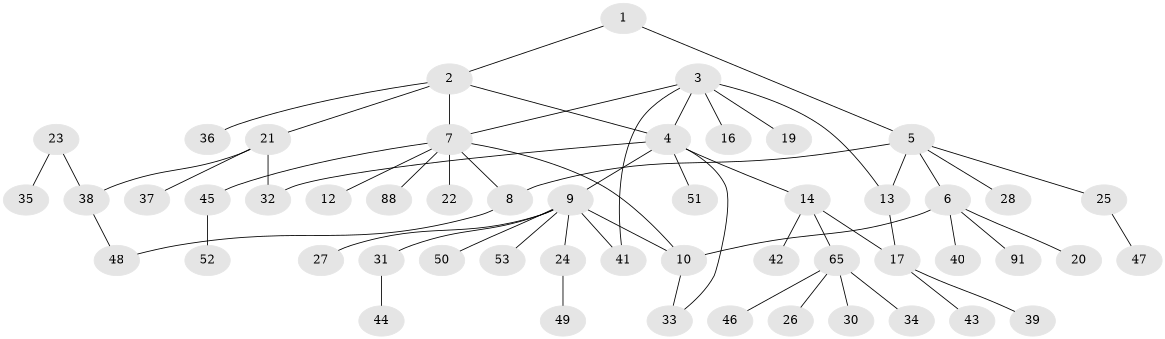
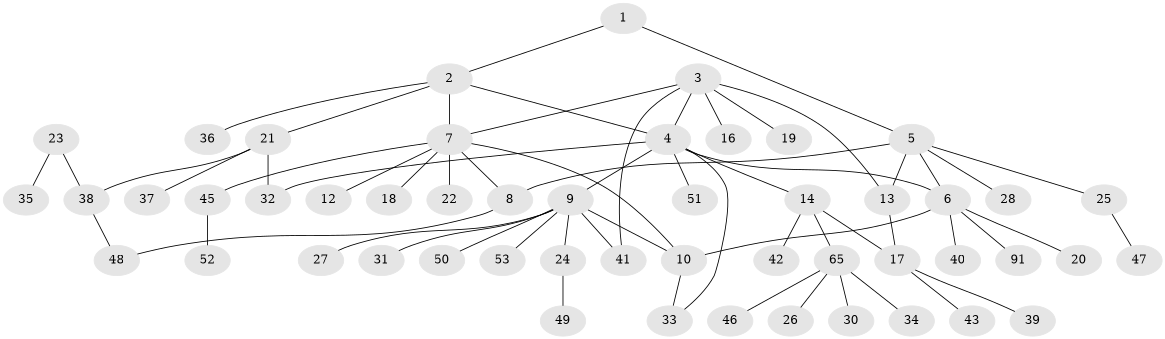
edge "4" -- "6": added
node "88": label "88" -> "18"
node "44": removed
